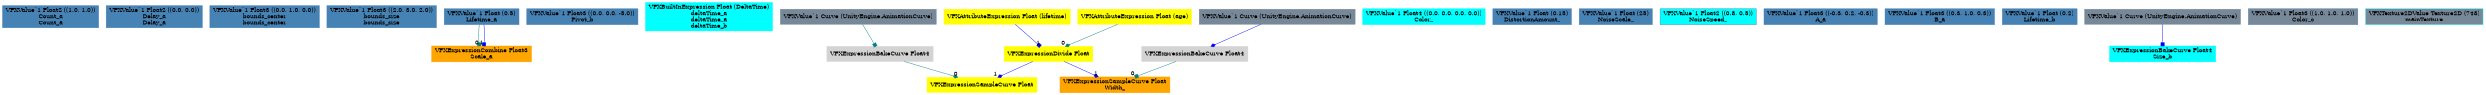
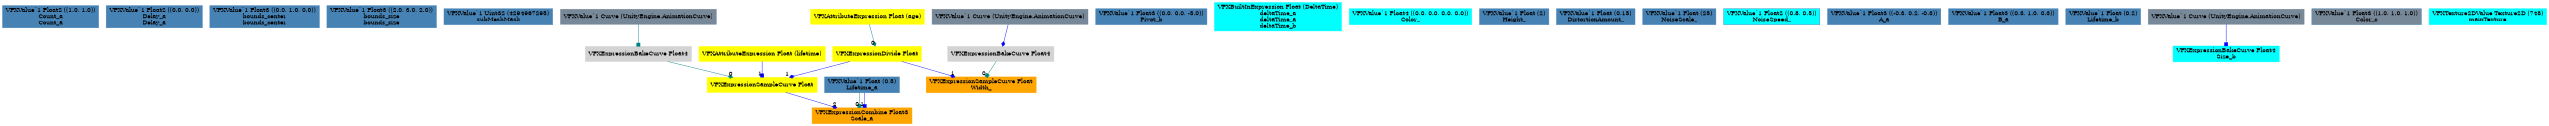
node "VFXValue`1 Uint32 (4294967295) subMeshMask": added
node "VFXValue`1 Float (2) Height_": added
node "VFXTexture2DValue Texture2D (748) mainTexture": fillcolor lightslategray -> cyan
edge "VFXAttributeExpression Float (lifetime)" -> "VFXExpressionDivide Float": now "VFXAttributeExpression Float (lifetime)" -> "VFXExpressionSampleCurve Float"
edge "VFXExpressionSampleCurve Float" -> "VFXExpressionCombine Float3 Scale_a": added
